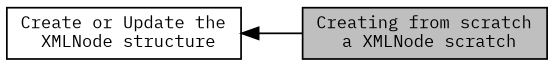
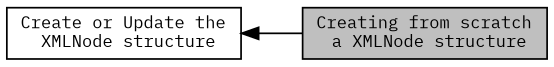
node "Creating from scratch a XMLNode scratch": label "Creating from scratch a XMLNode scratch" -> "Creating from scratch a XMLNode structure"
